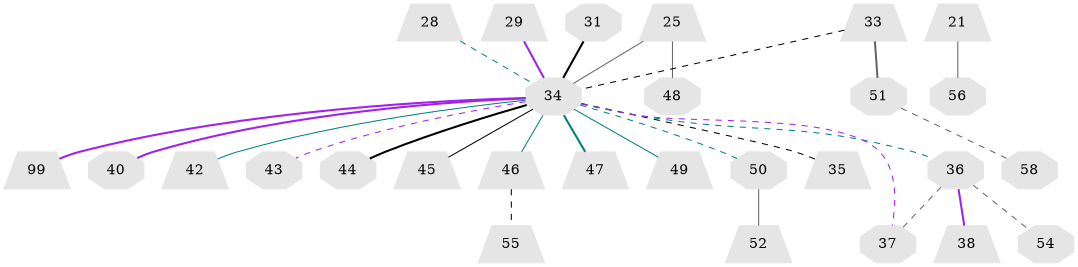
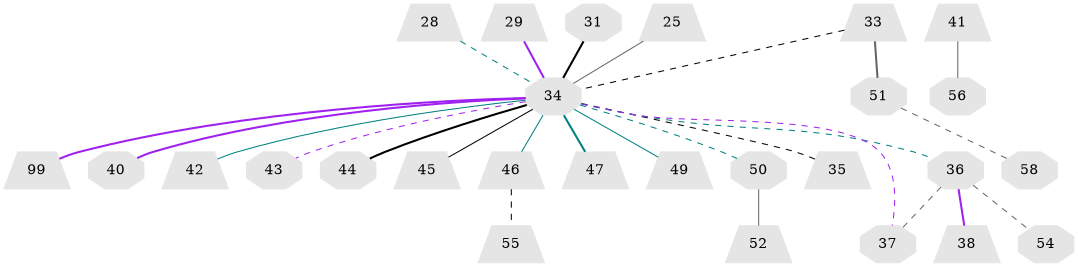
node "21": label "21" -> "41"
node "48": removed
